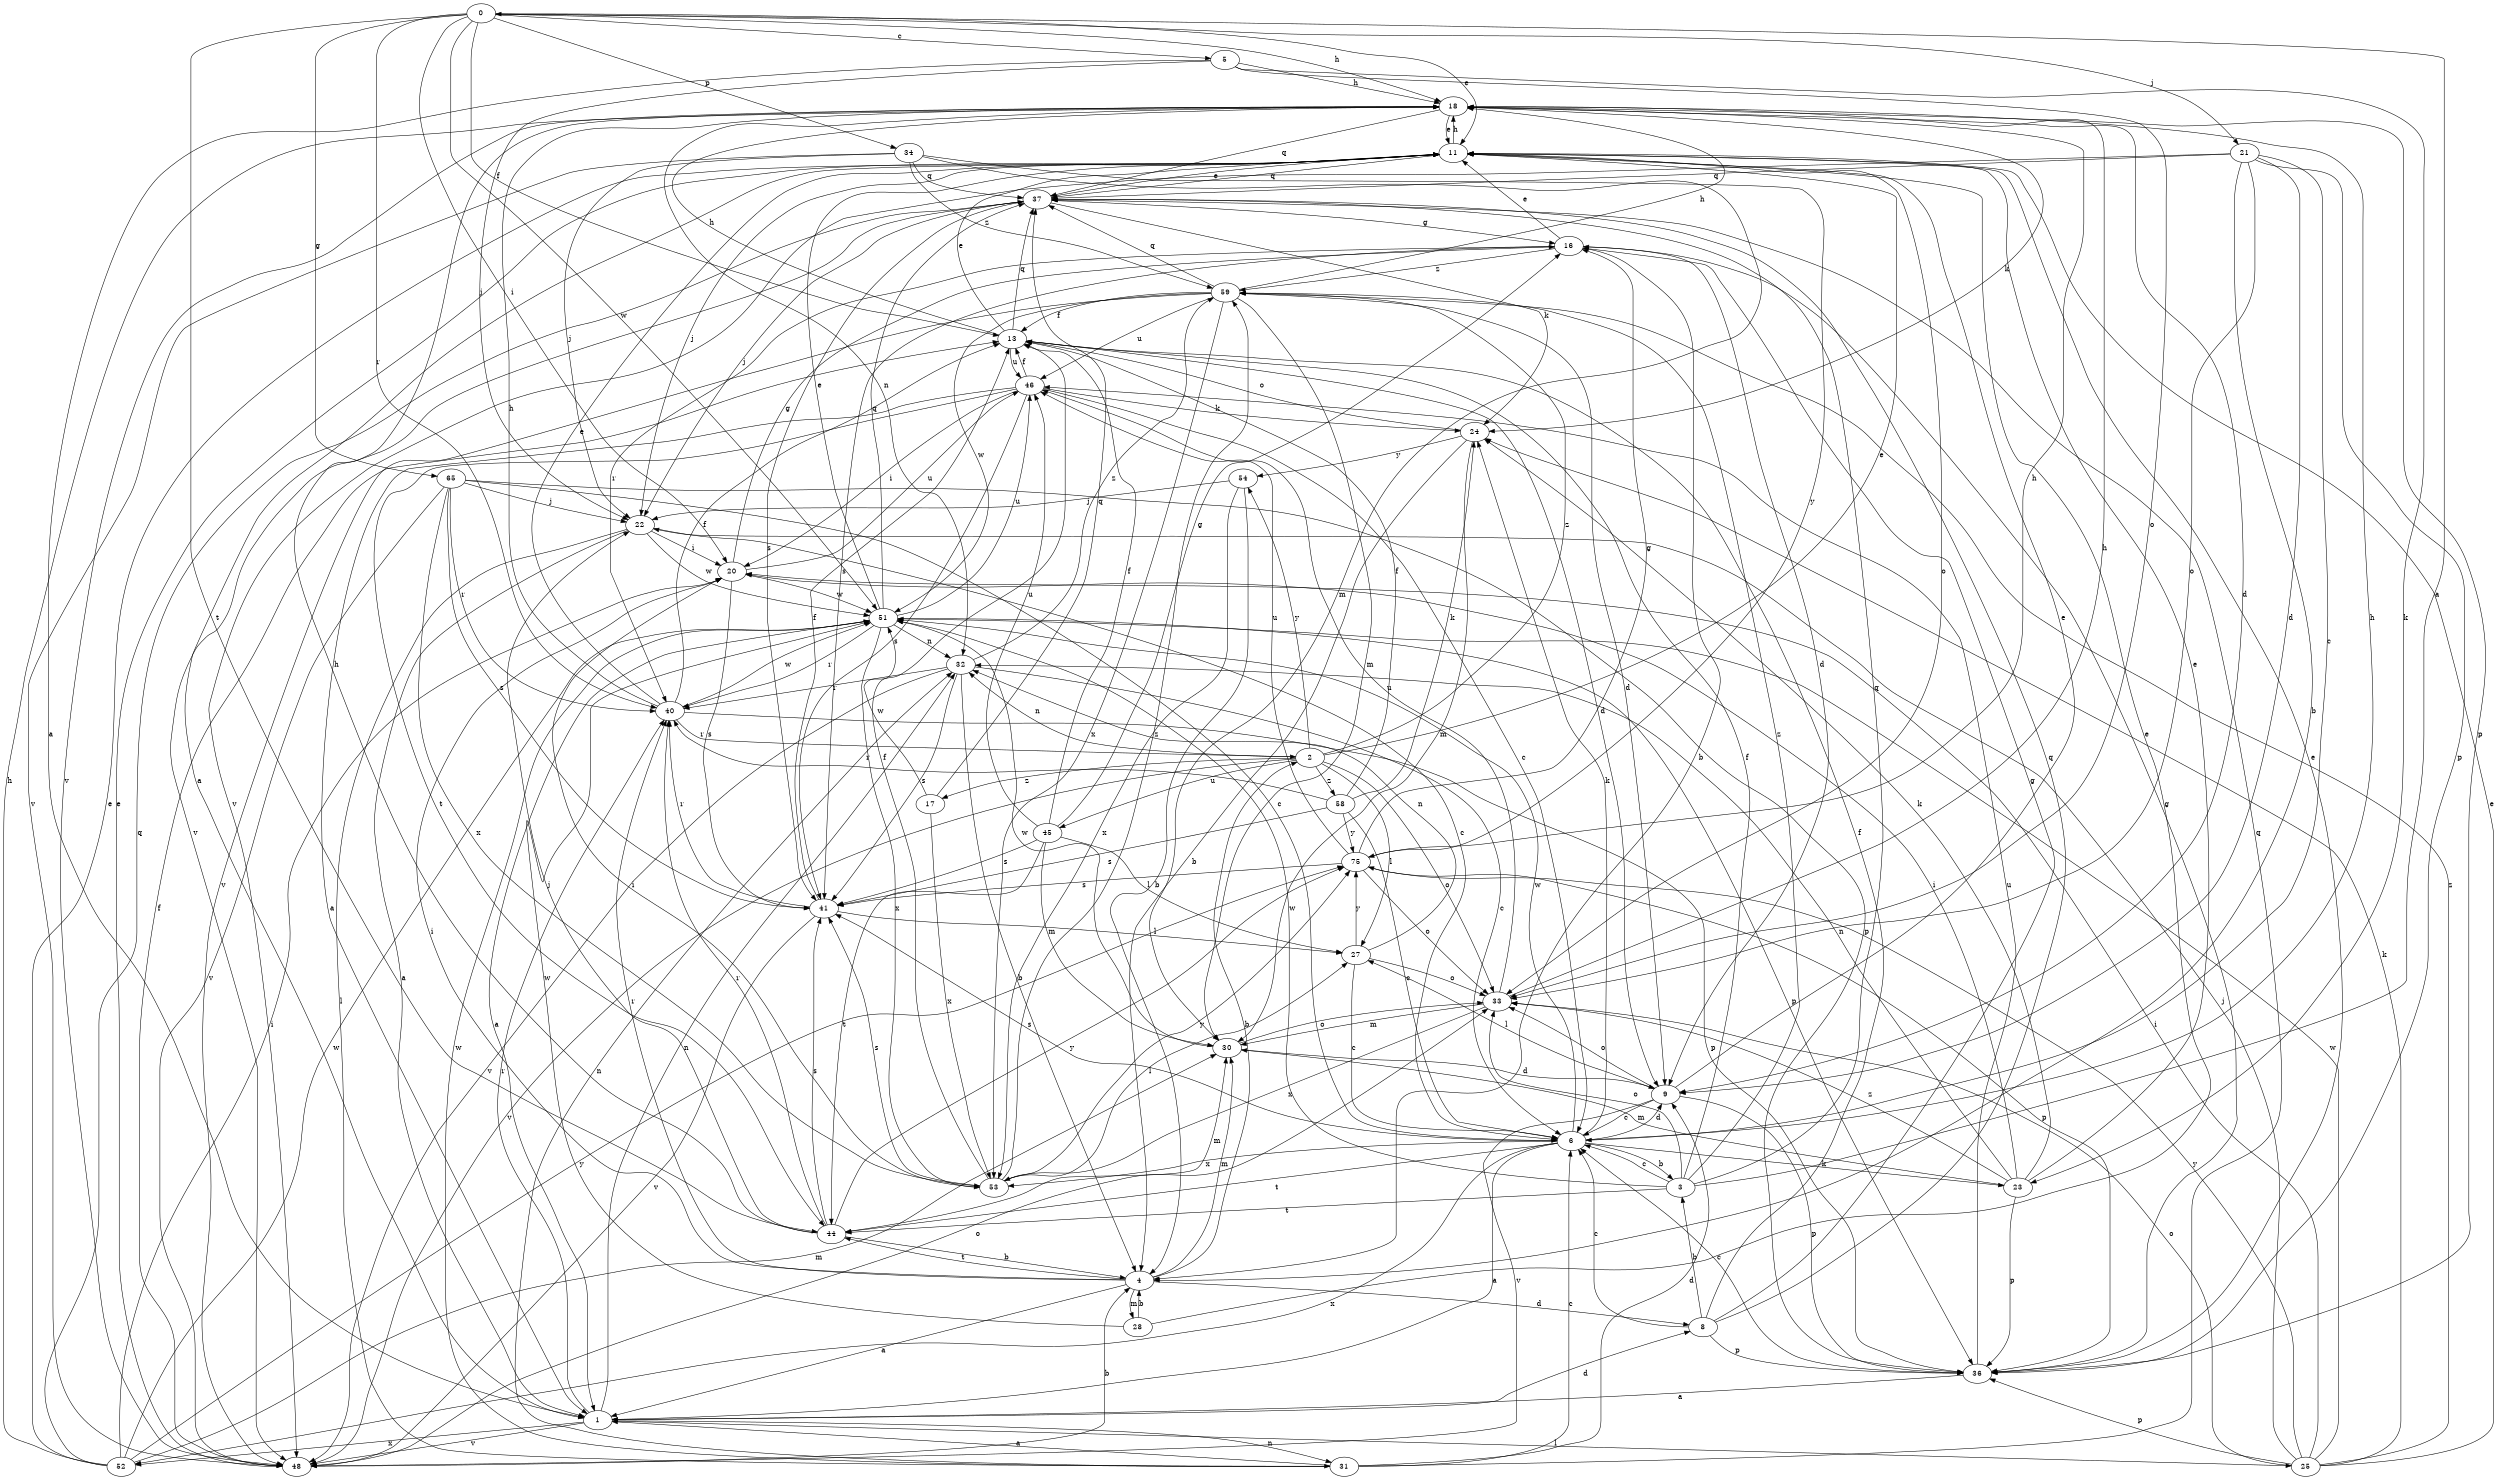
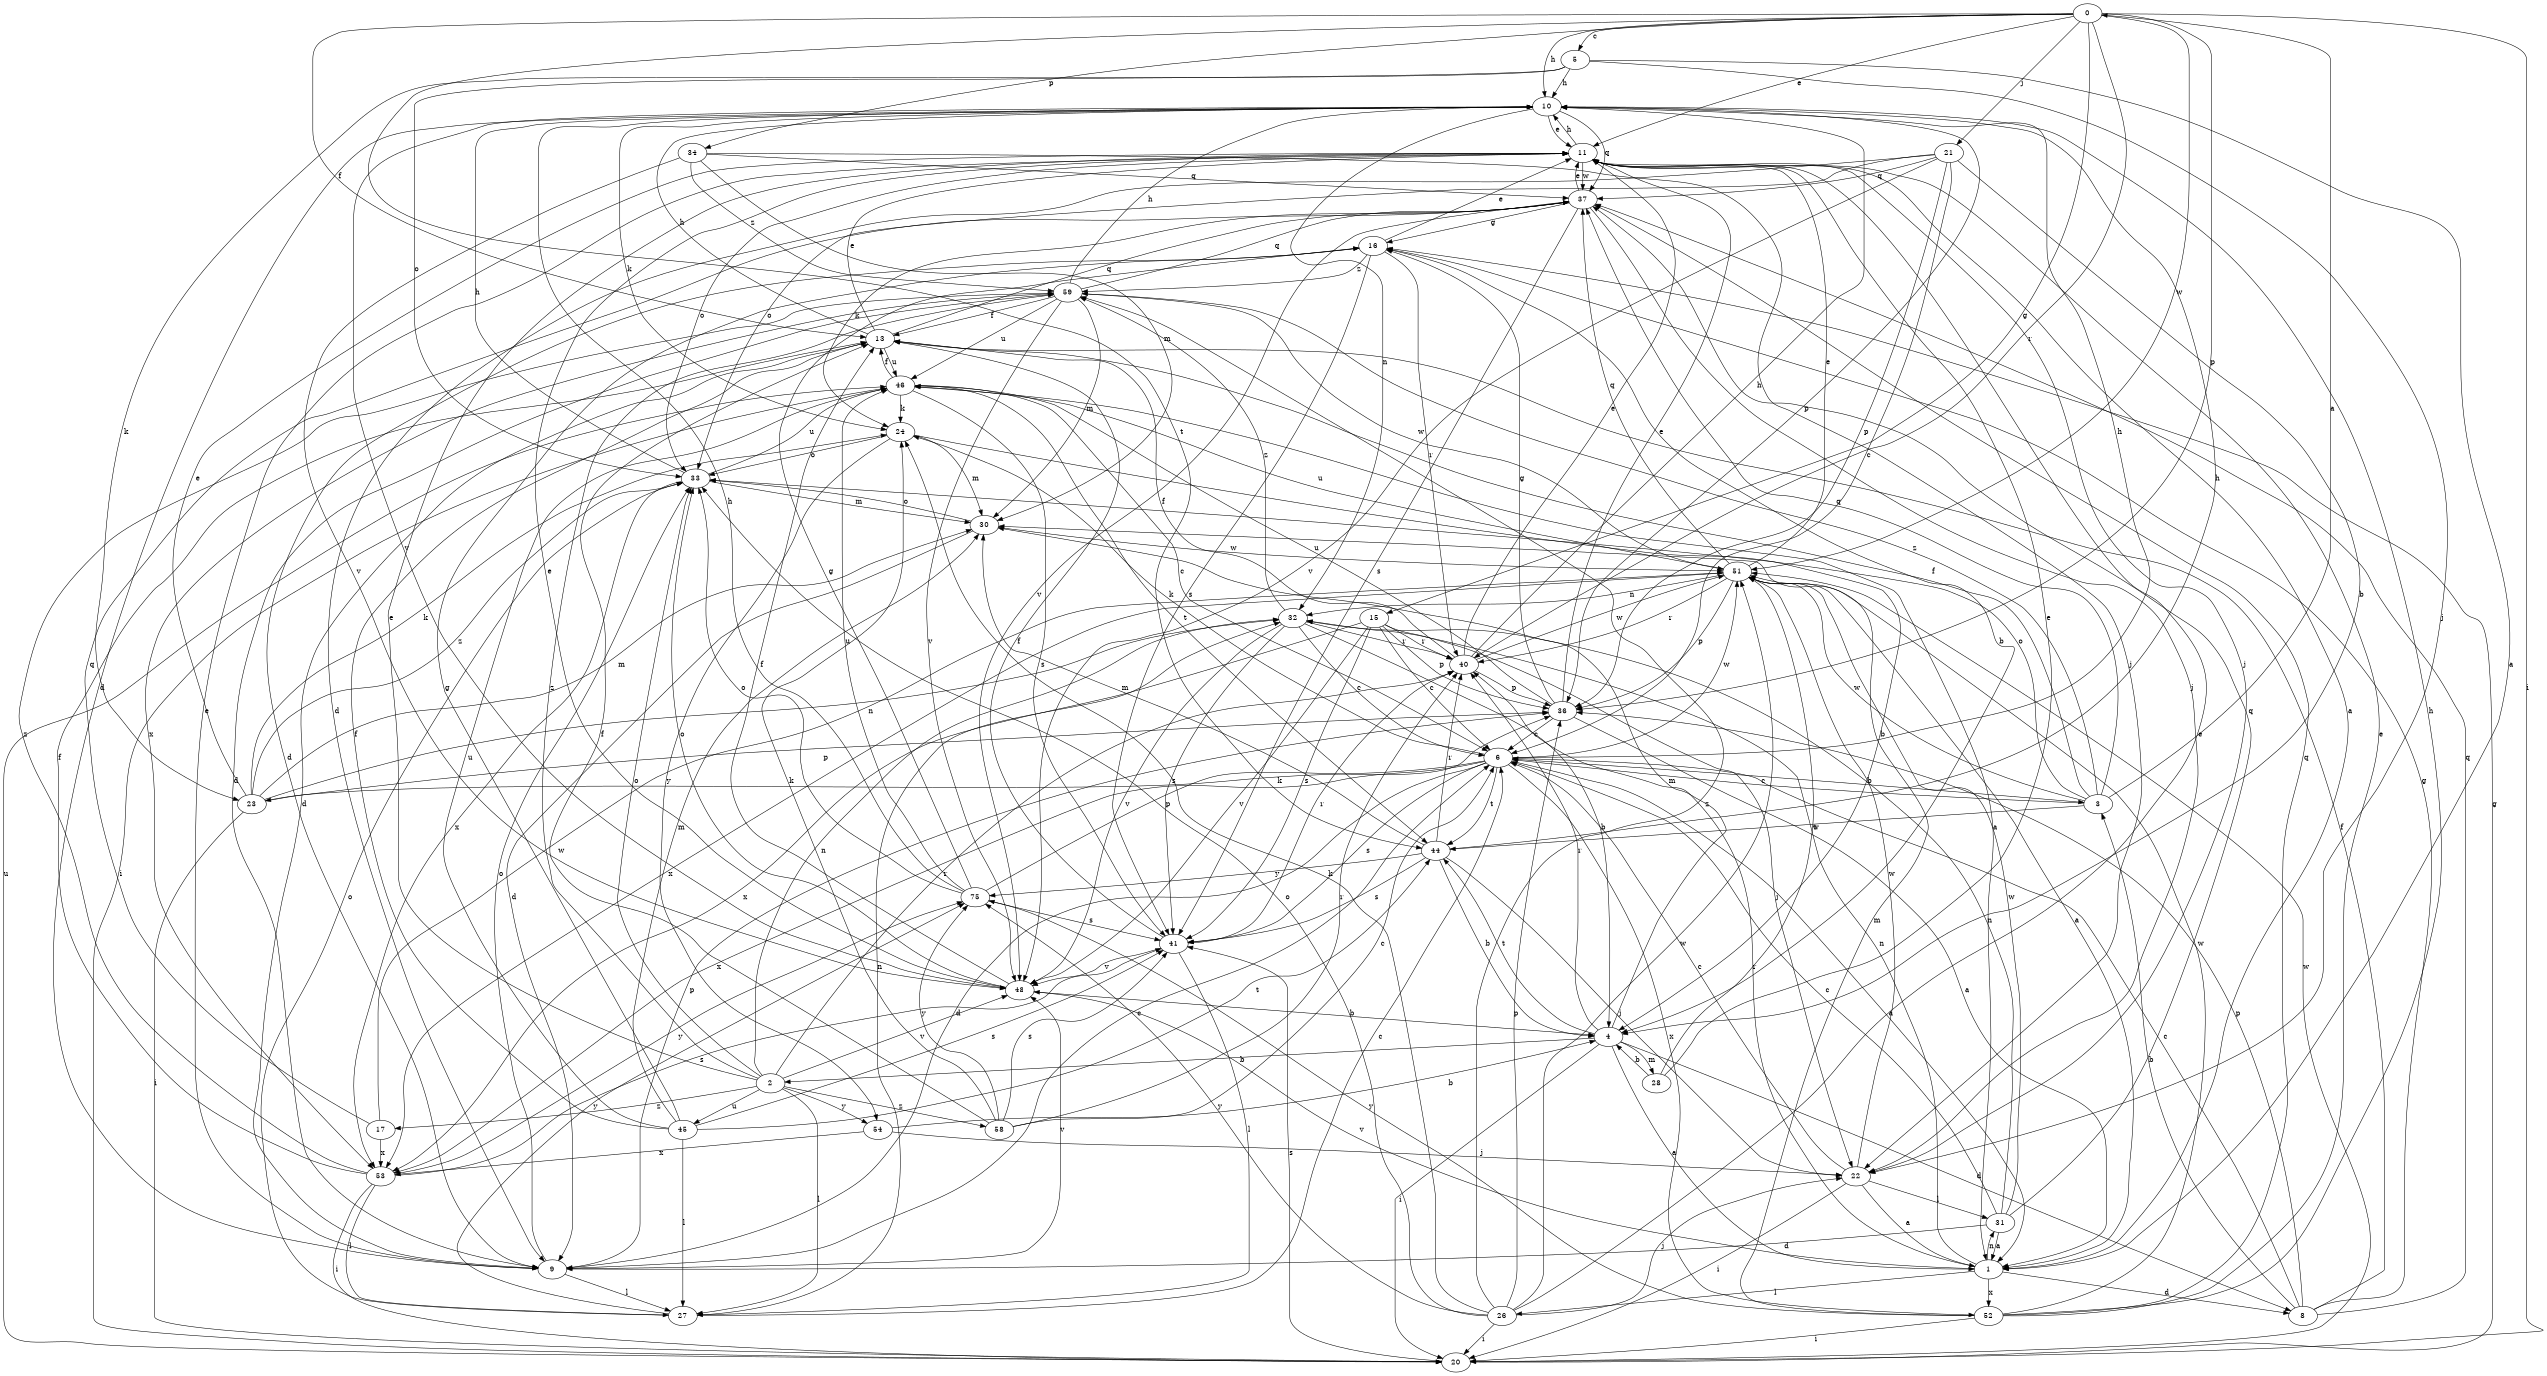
node "18": label "18" -> "10"
edge "11" -> "37": label "q" -> "w"
edge "34" -> "75": removed, label "y"
edge "24" -> "13": now "24" -> "33"
node "65": label "65" -> "15"
edge "0" -> "36": added, label "p"
edge "40" -> "2": reversed
node "25": label "25" -> "26"
